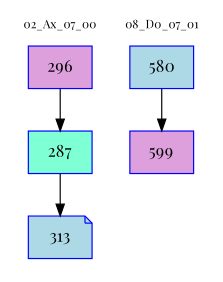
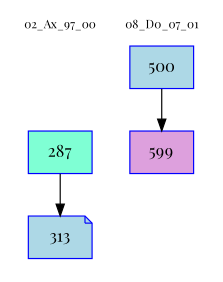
cluster "02_Ax_07_00": label "02_Ax_07_00" -> "02_Ax_97_00"
node "296": removed
node "580": label "580" -> "500"
